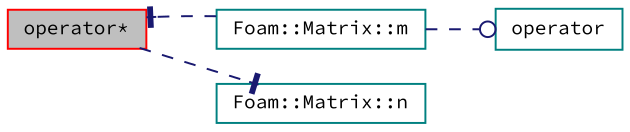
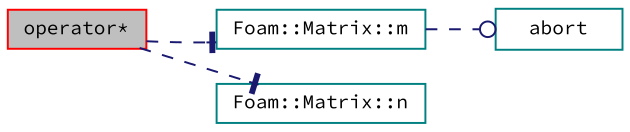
edge "Foam::Matrix::m" -> "operator*": reversed
node "operator": label "operator" -> "abort"
